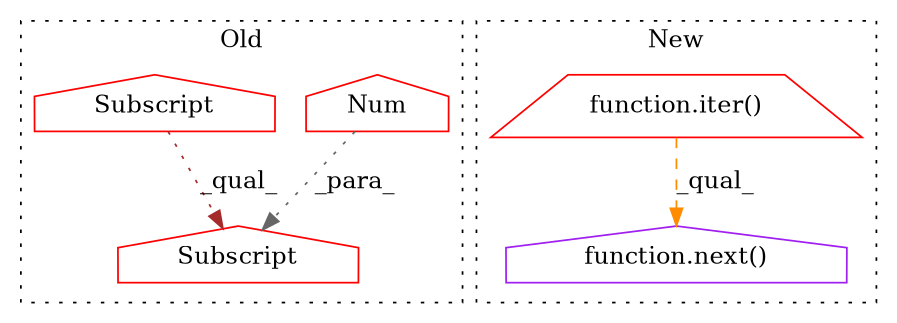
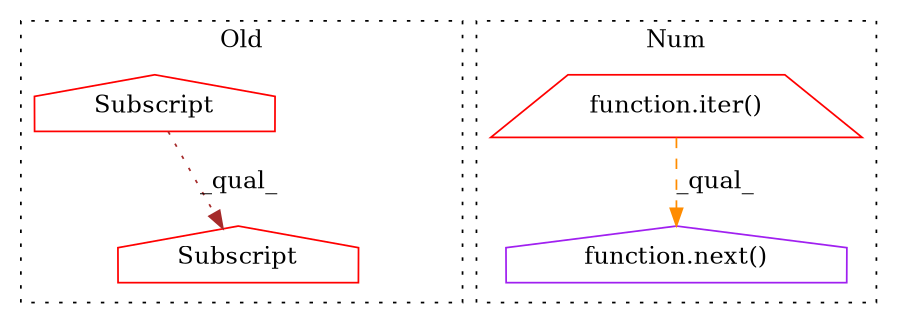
cluster "New": label "New" -> "Num"
node "Num": removed
